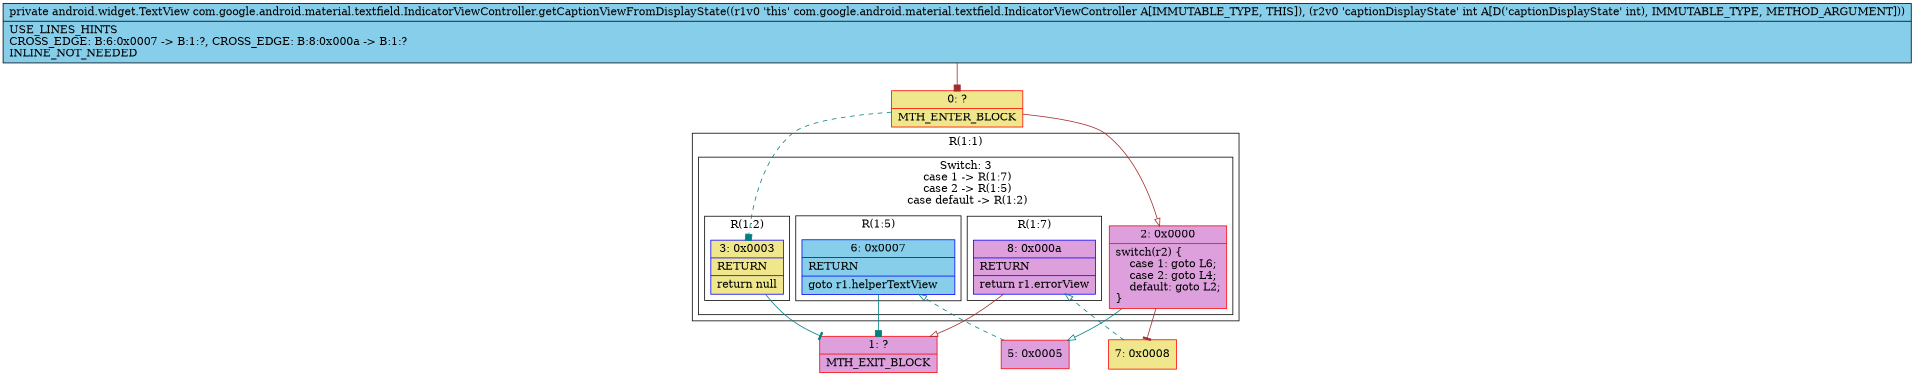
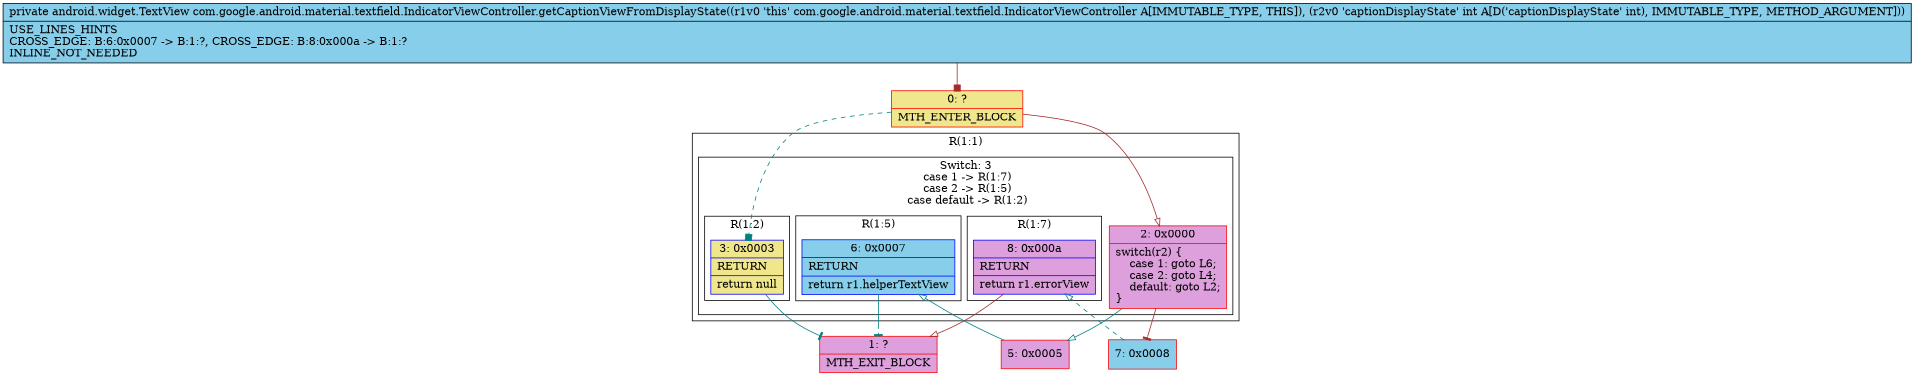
node "6: 0x0007": text "goto r1.helperTextView" -> "return r1.helperTextView"
edge "6: 0x0007" -> "1: ?": arrowhead box -> tee
edge "5: 0x0005" -> "6: 0x0007": style dashed -> solid
node "7: 0x0008": fillcolor khaki -> skyblue
